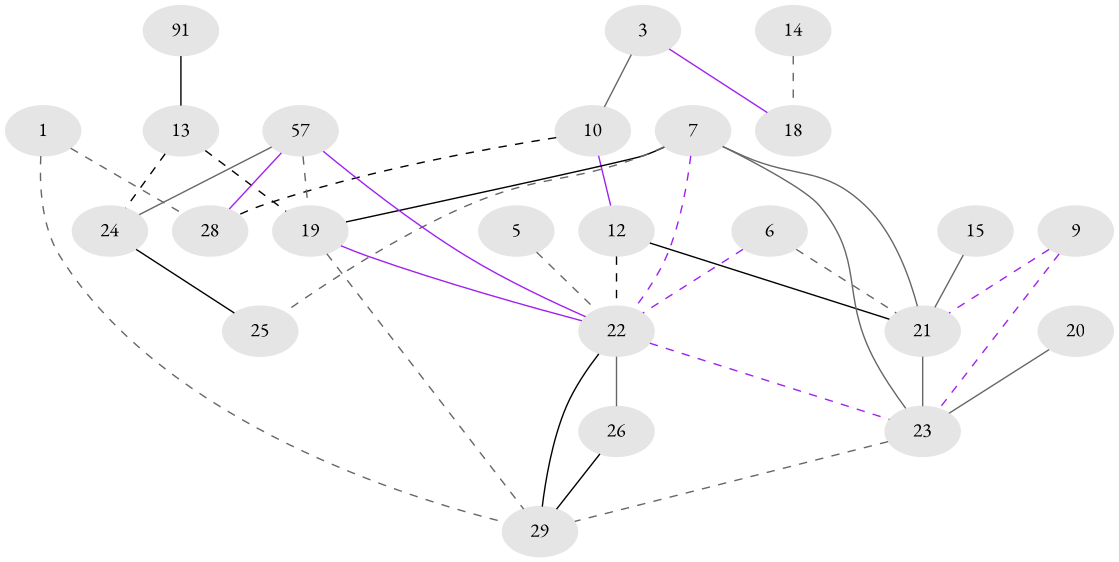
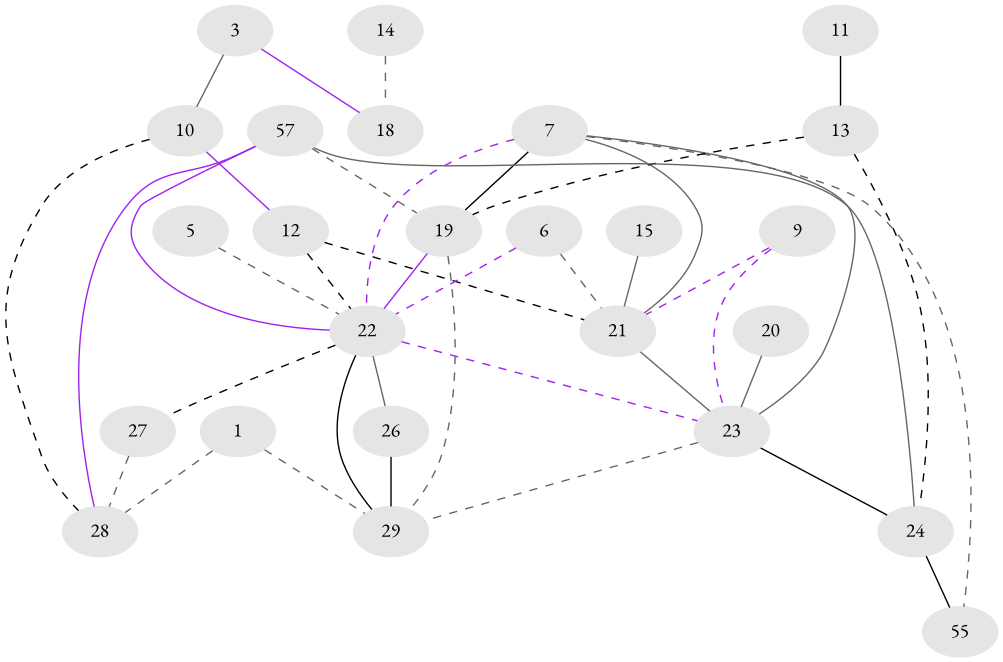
node "91": label "91" -> "11"
edge "12" -- "21": style solid -> dashed
node "25": label "25" -> "55"
node "27": added
edge "23" -- "24": added
